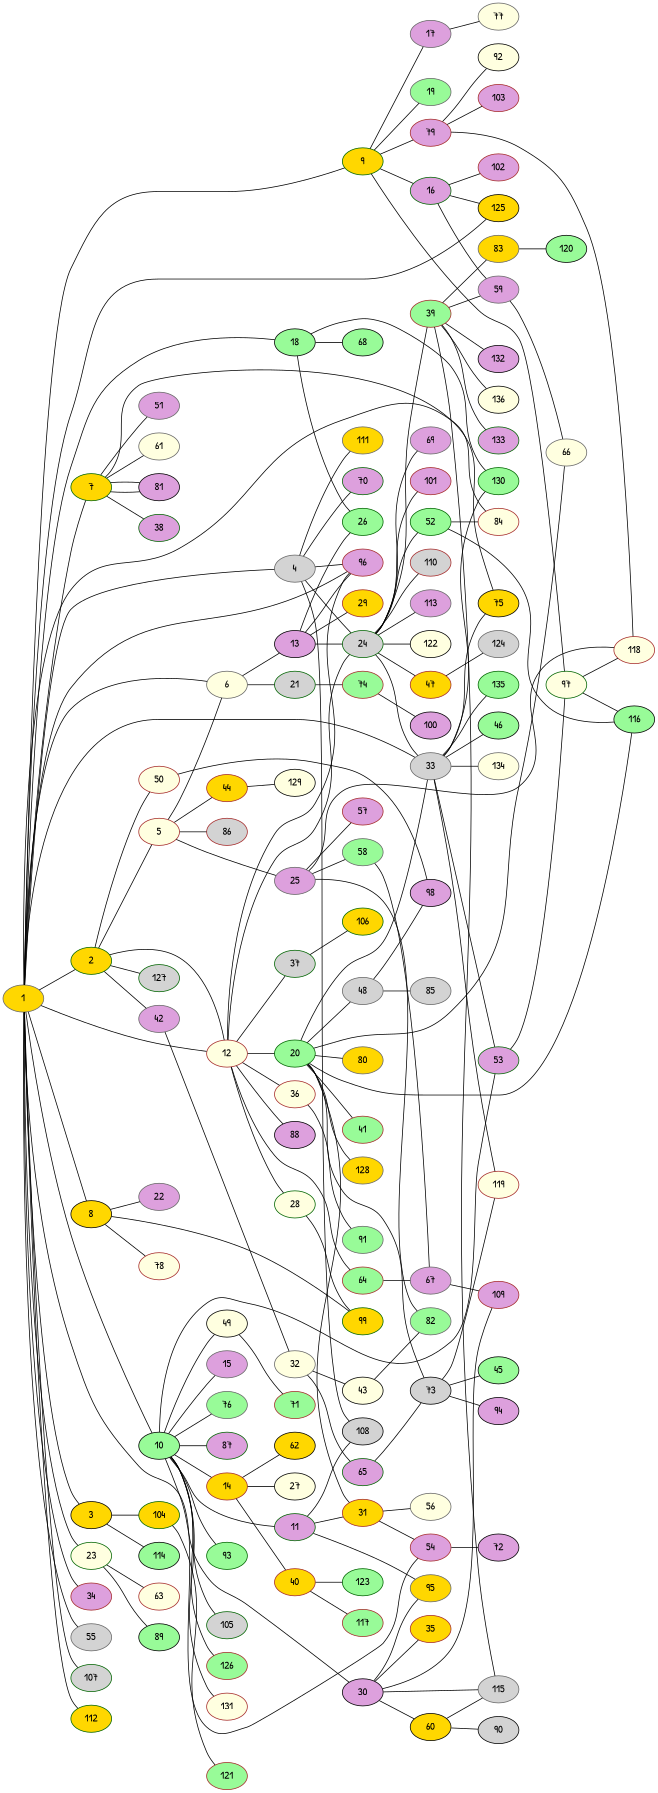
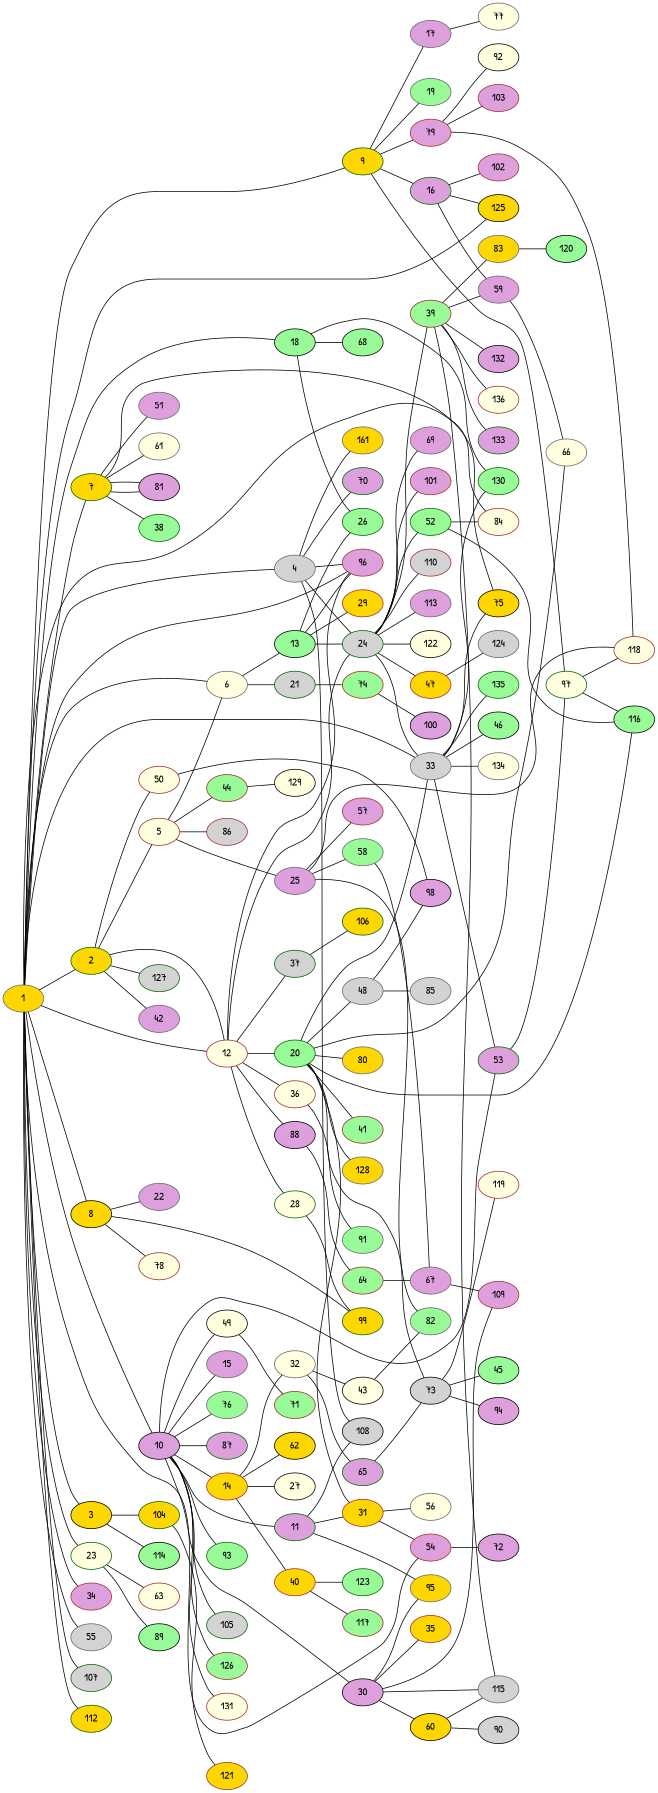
node "136": color black -> brown
node "111": label "111" -> "161"
node "38": fillcolor plum -> palegreen
node "13": fillcolor plum -> palegreen
node "44": fillcolor gold -> palegreen
edge "33" -- "119": removed
edge "12" -- "64": now "88" -- "64"
edge "42" -- "32": now "14" -- "32"
node "10": fillcolor palegreen -> plum
node "121": fillcolor palegreen -> gold
